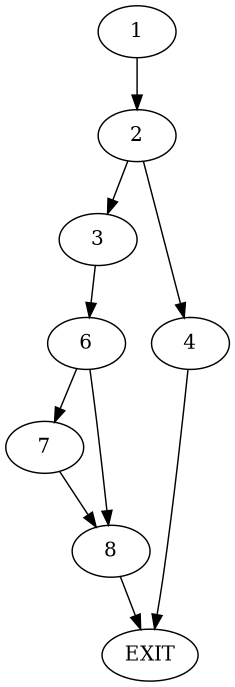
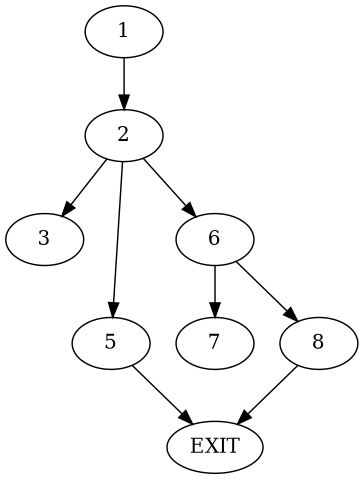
edge "3" -> "6": now "2" -> "6"
node "4": label "4" -> "5"
edge "7" -> "8": removed
